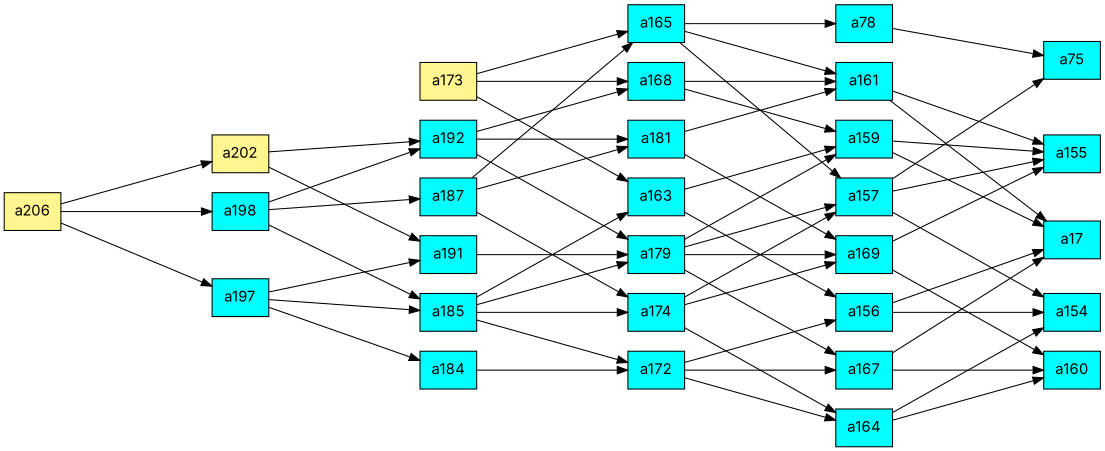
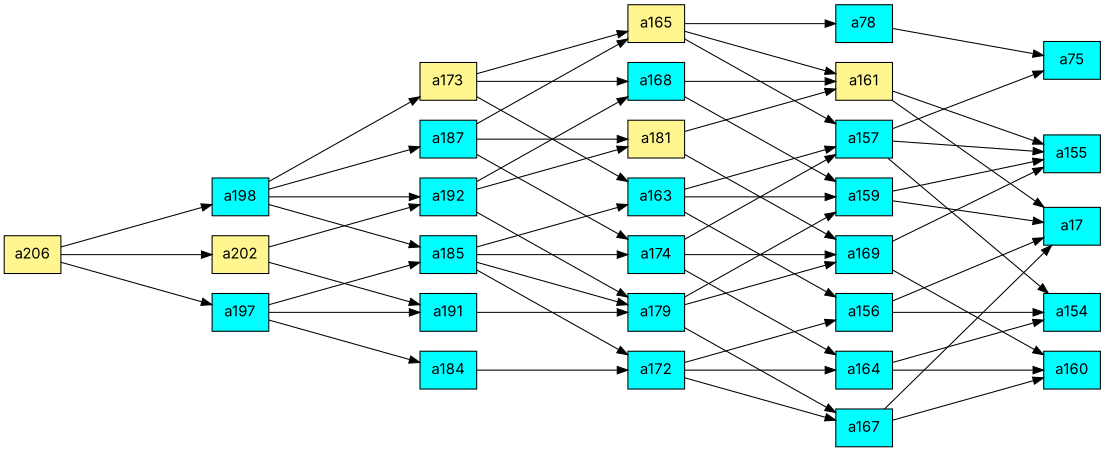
node "a165": fillcolor cyan -> khaki1
node "a161": fillcolor cyan -> khaki1
node "a181": fillcolor cyan -> khaki1
edge "a198" -> "a173": added
edge "a179" -> "a157": now "a163" -> "a157"
